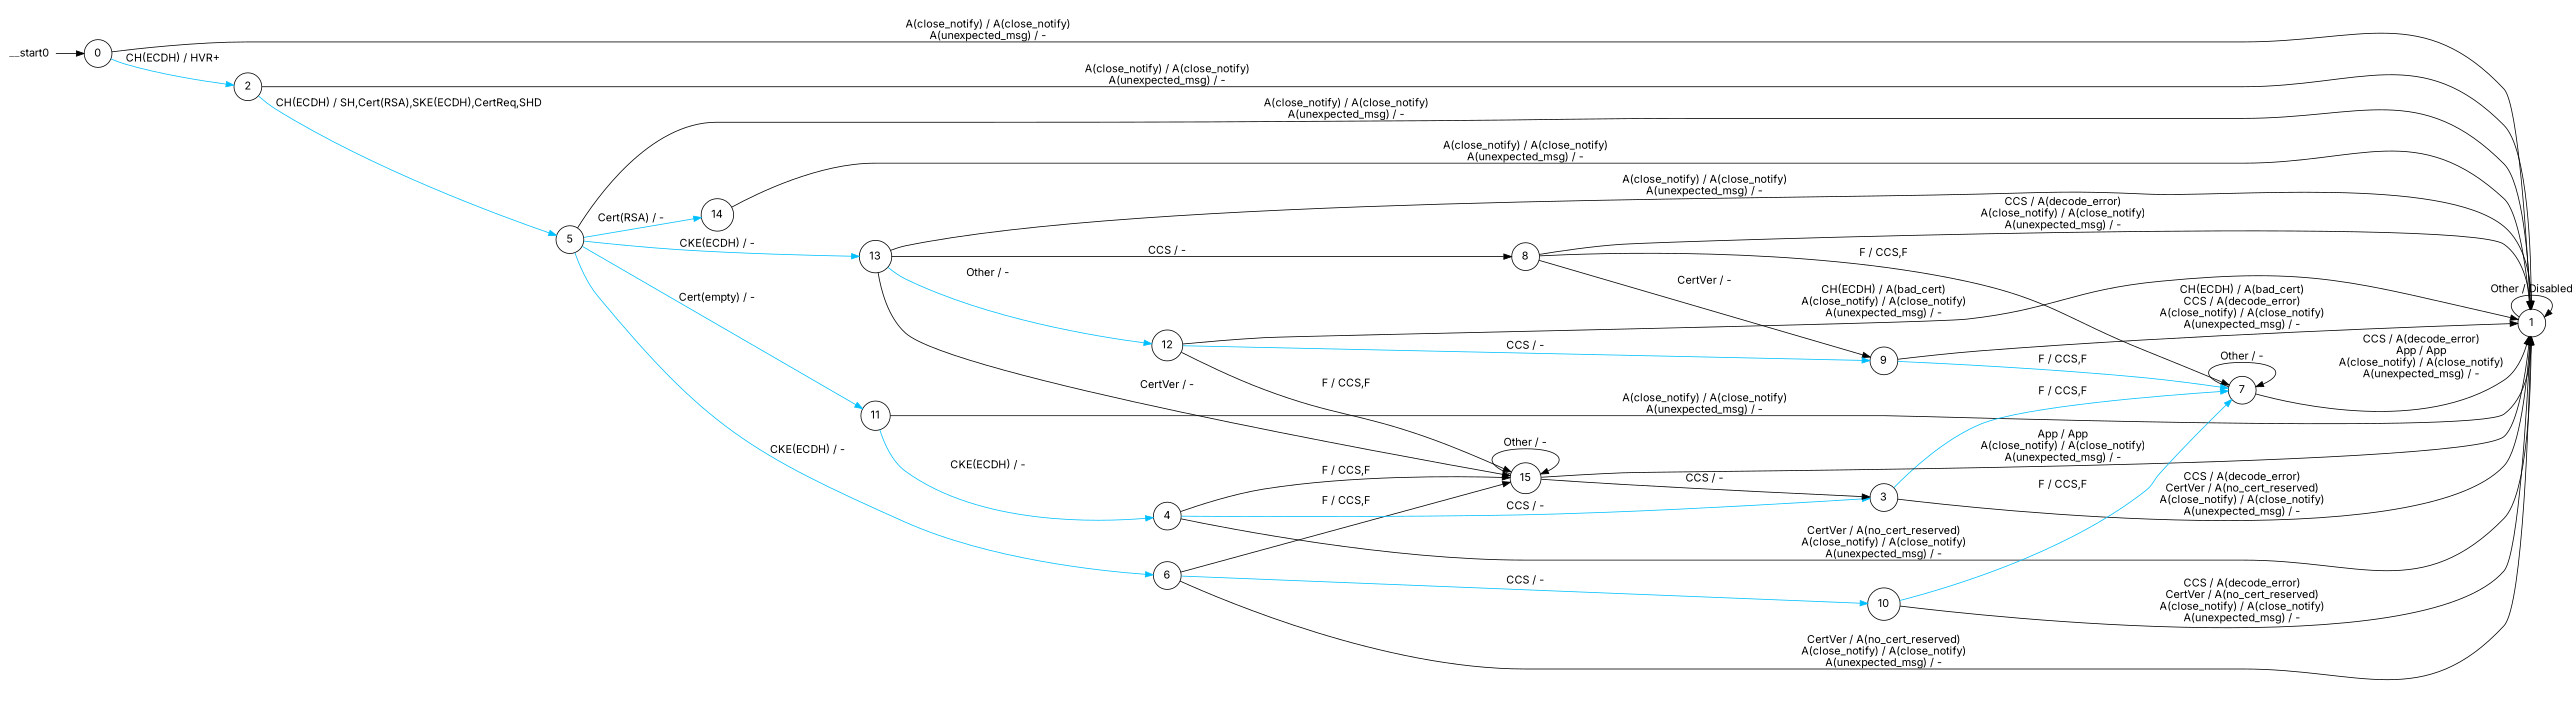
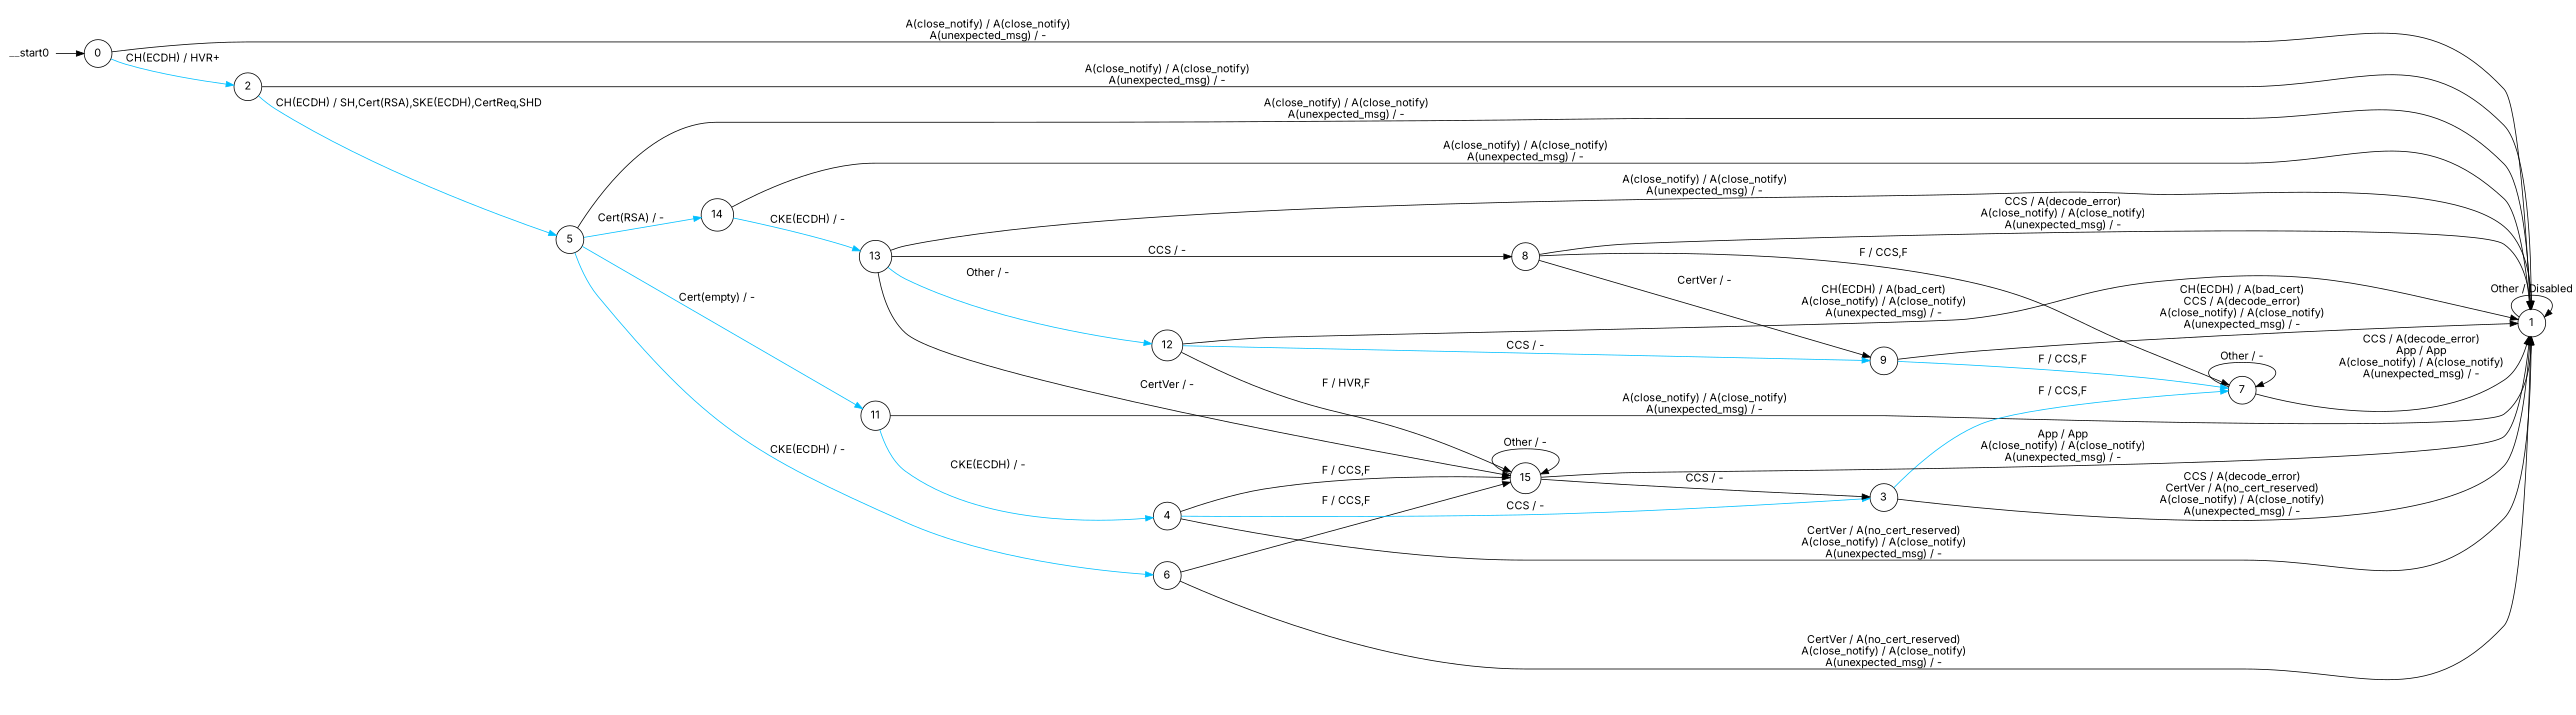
edge "5" -> "13": now "14" -> "13"
edge "12" -> "15": label "F / CCS,F" -> "F / HVR,F"
node "10": removed
